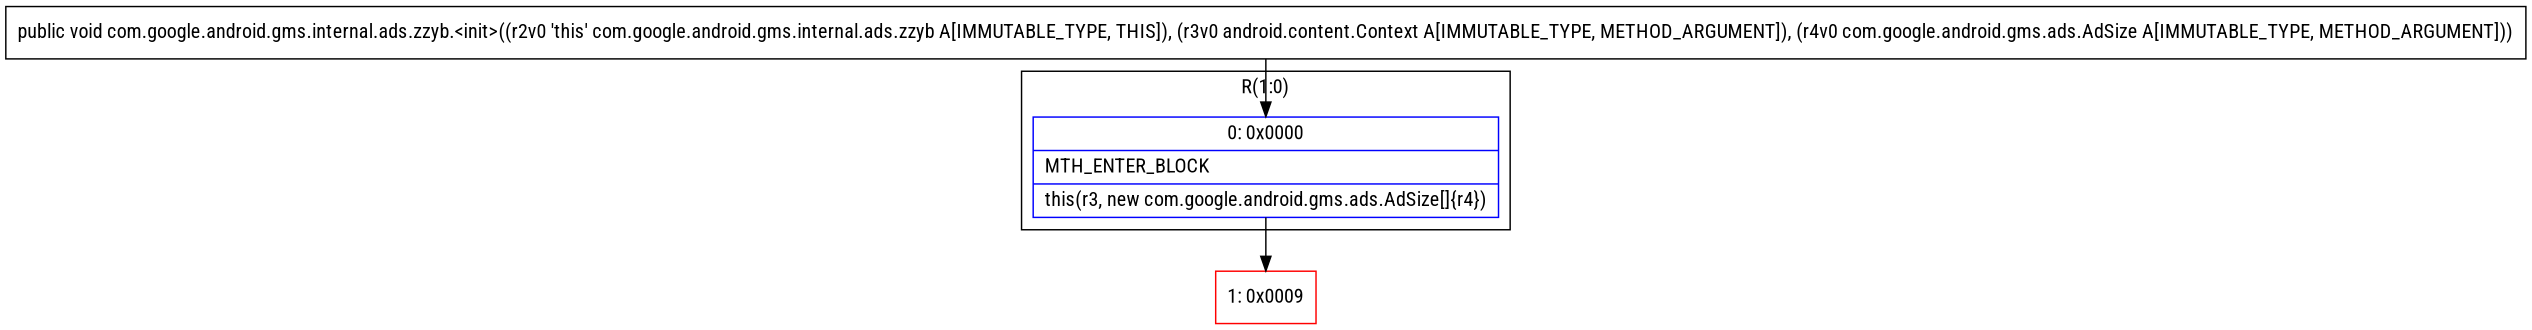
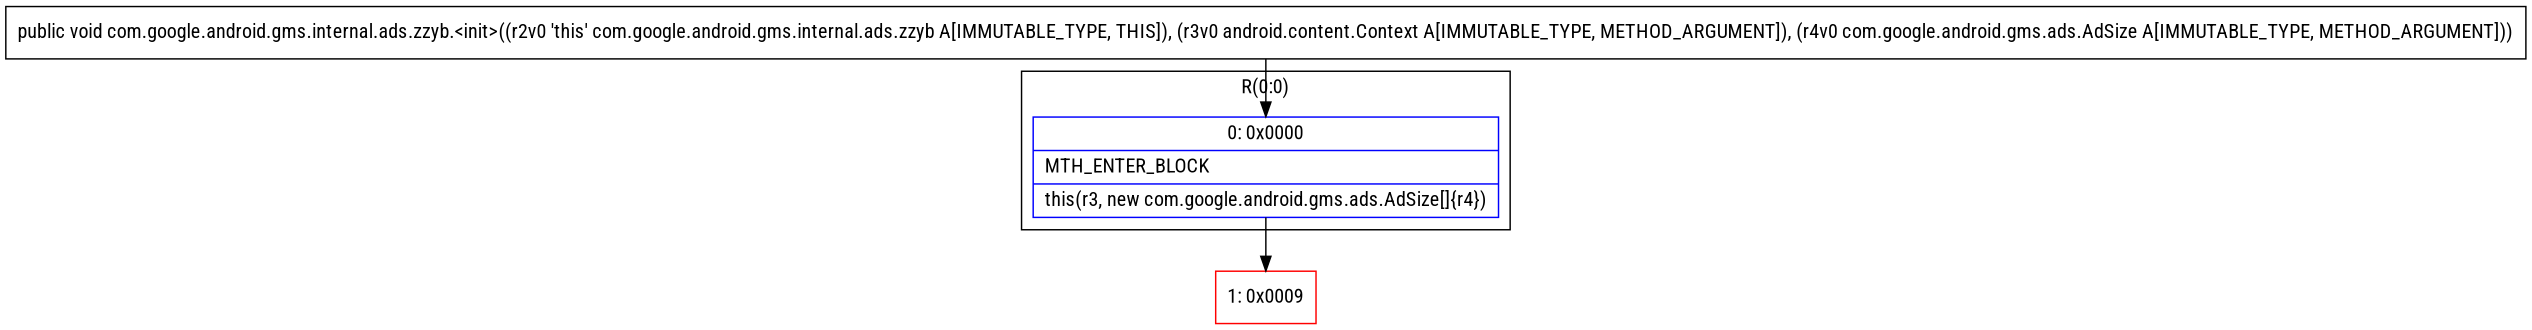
cluster "R(1:0)": label "R(1:0)" -> "R(0:0)"
